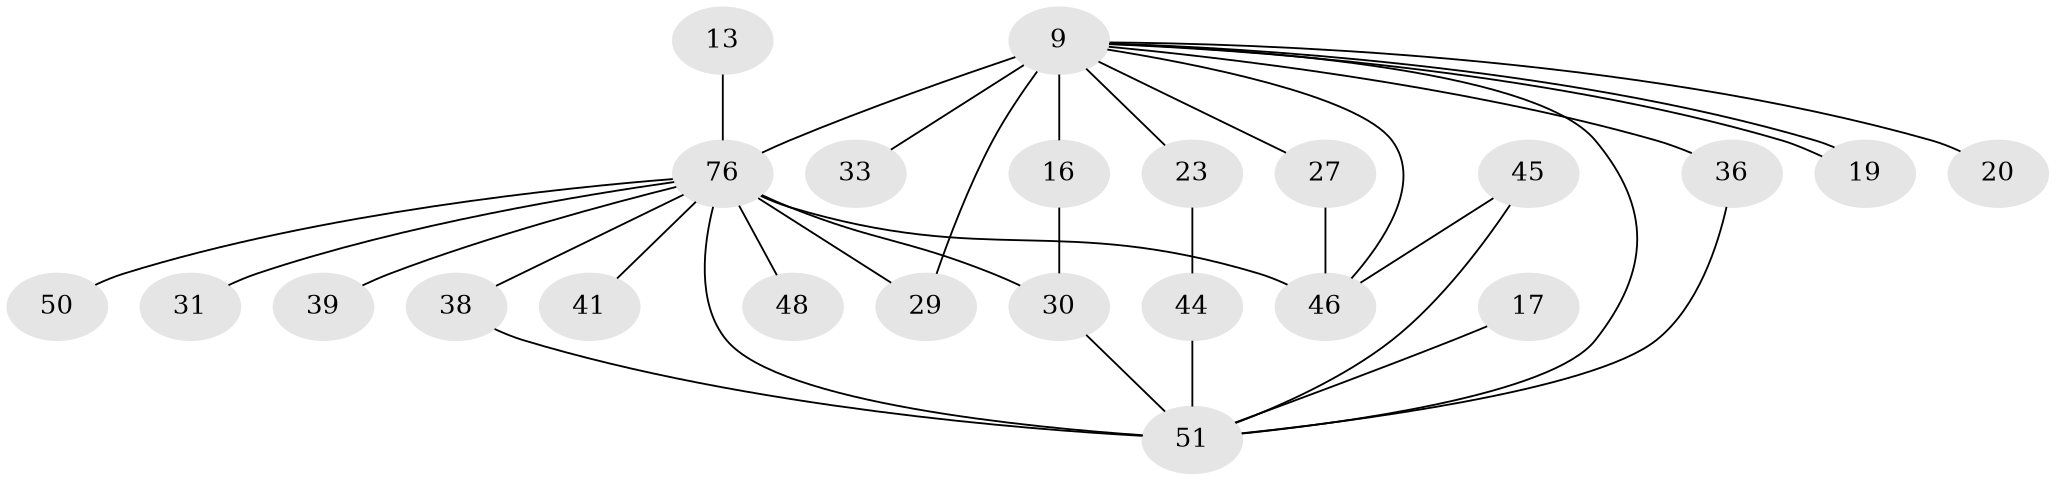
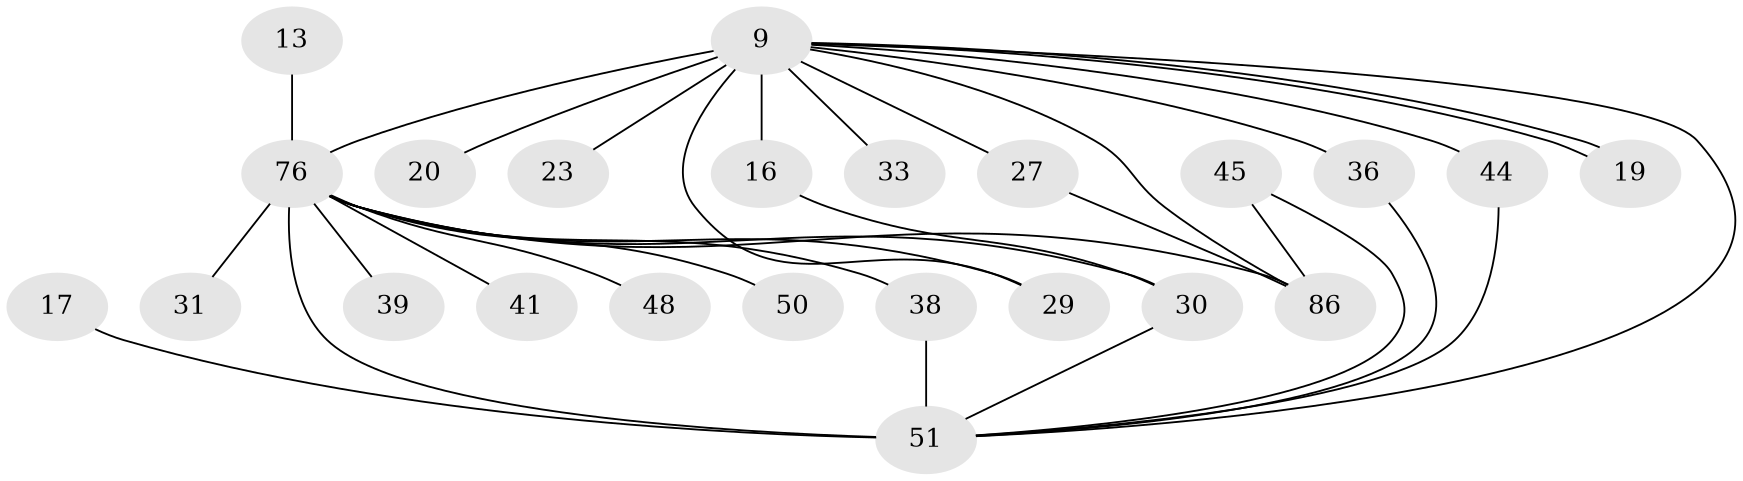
edge "23" -- "44": now "9" -- "44"
node "46": label "46" -> "86"
